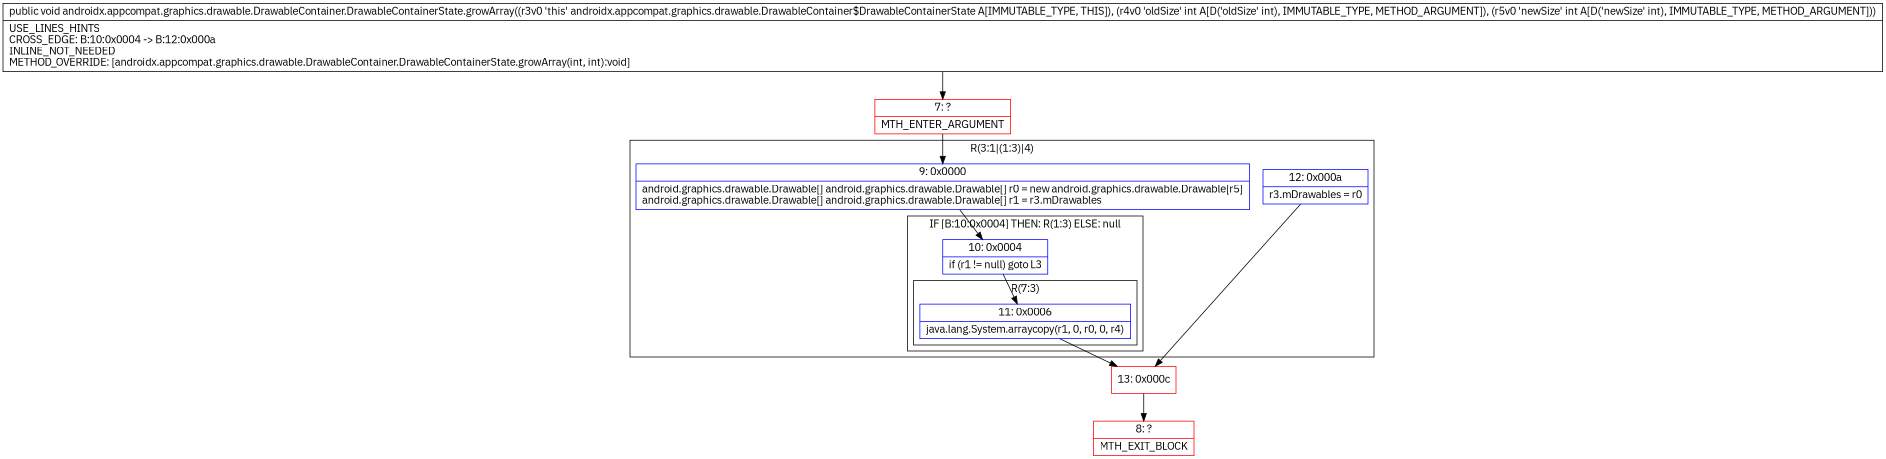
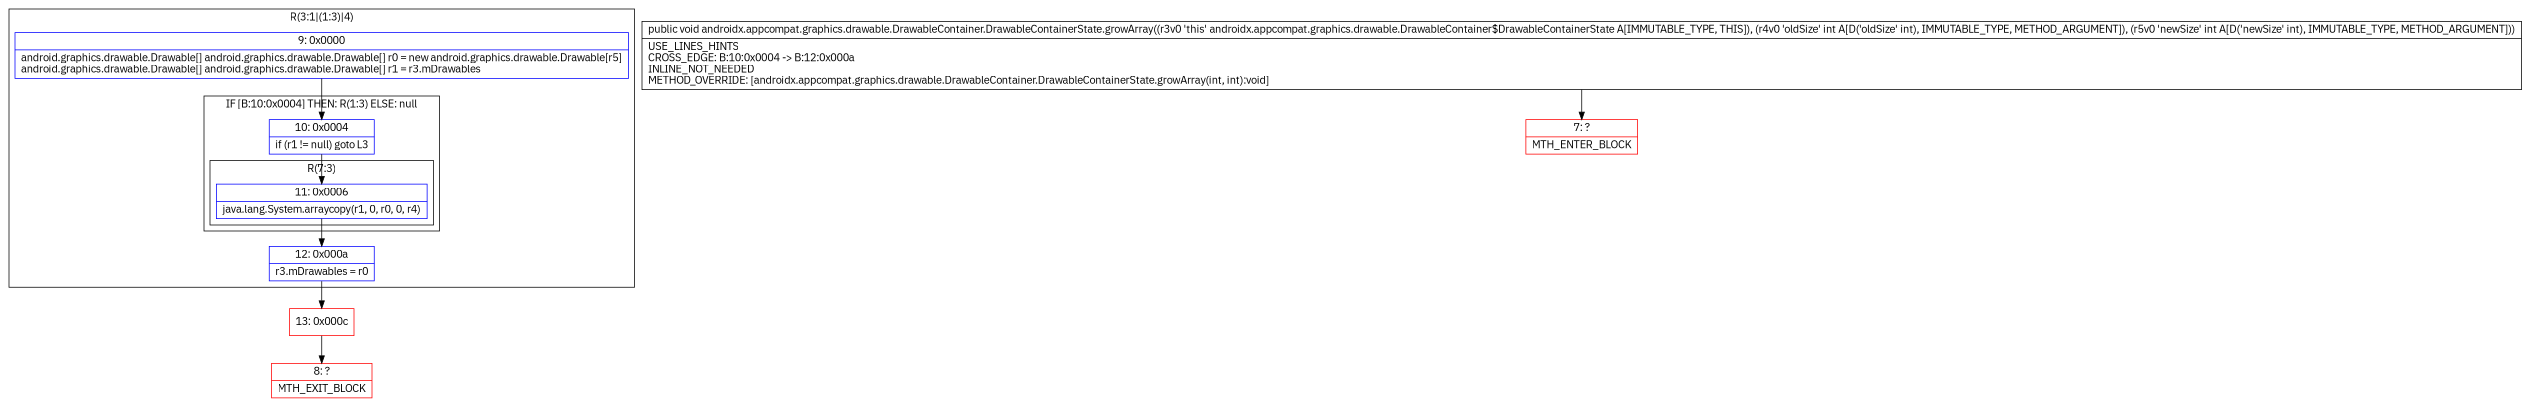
node "7: ?": text "MTH_ENTER_ARGUMENT" -> "MTH_ENTER_BLOCK"
edge "7: ?" -> "9: 0x0000": removed
edge "11: 0x0006" -> "13: 0x000c": now "11: 0x0006" -> "12: 0x000a"
